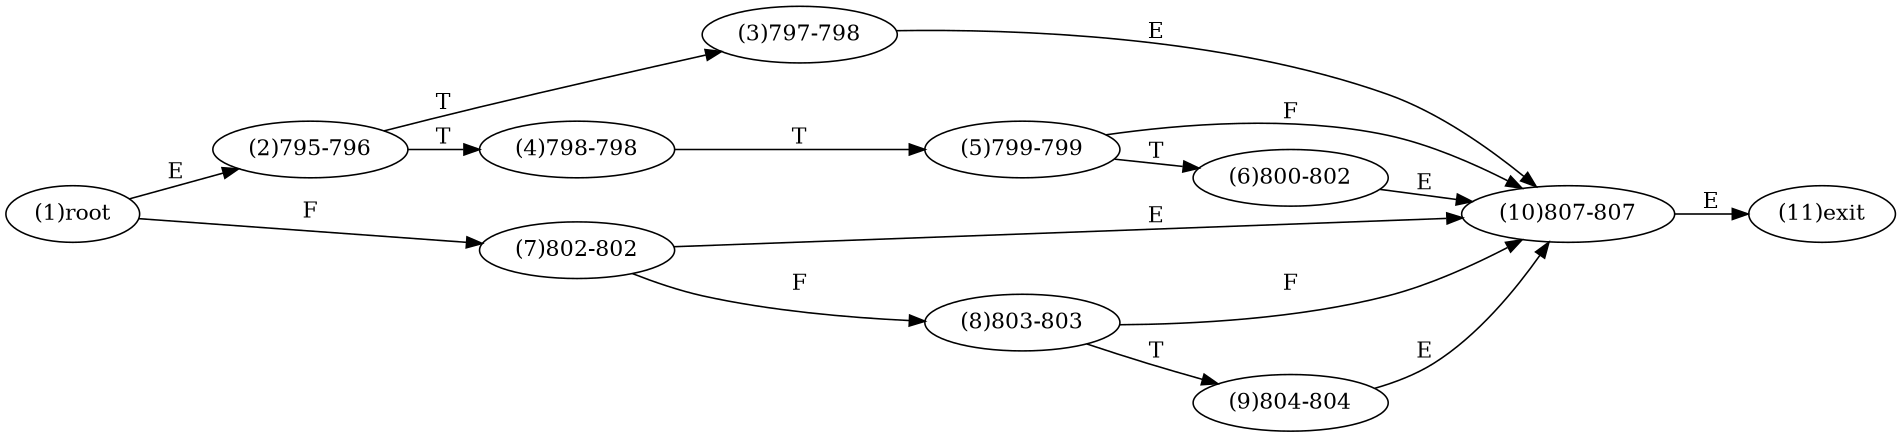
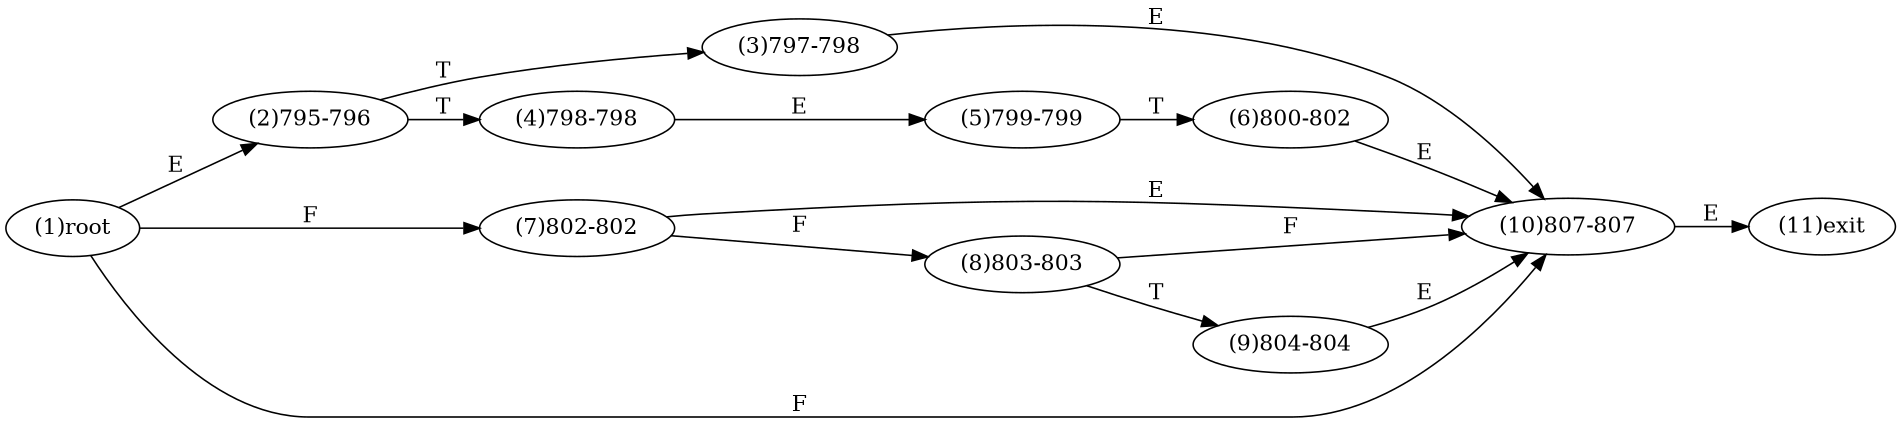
edge "(5)799-799" -> "(10)807-807": now "(1)root" -> "(10)807-807"
edge "(4)798-798" -> "(5)799-799": label "T" -> "E"
